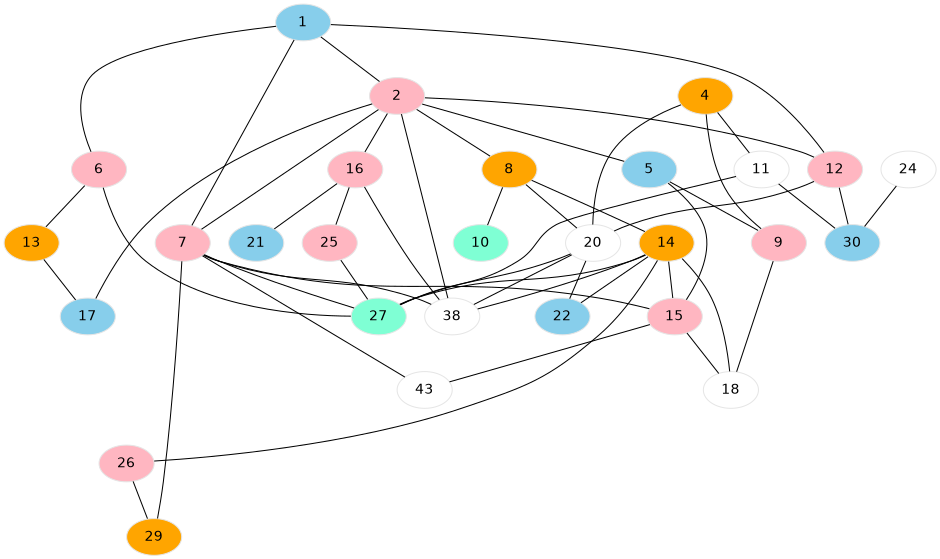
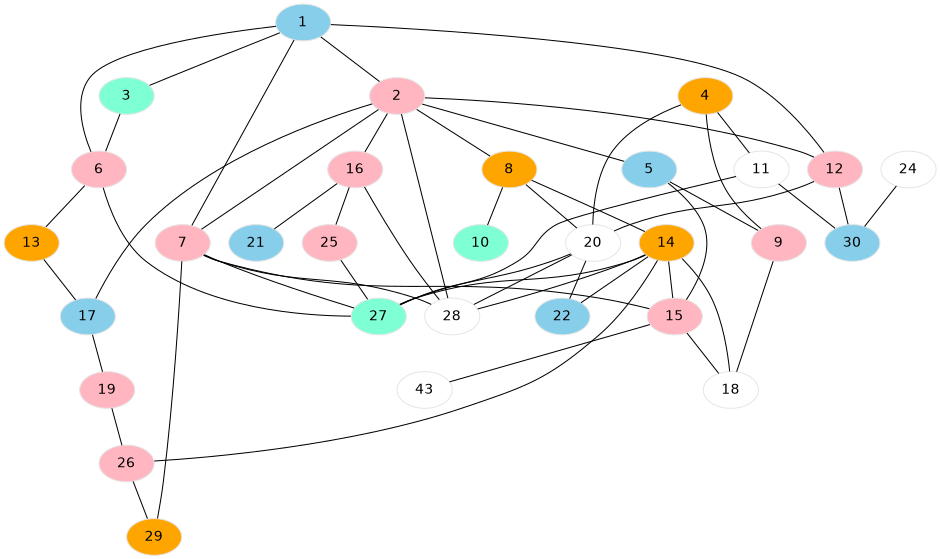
node "3": added
node "38": label "38" -> "28"
edge "7" -- "43": removed
node "19": added
